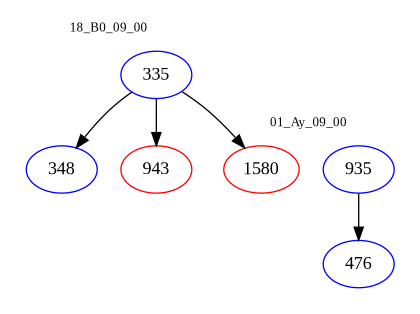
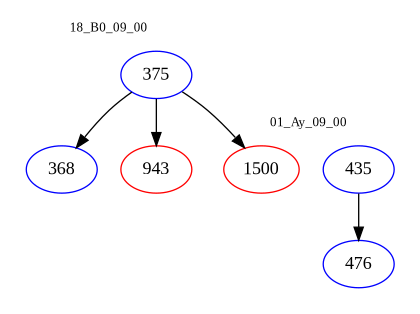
node "335": label "335" -> "375"
node "348": label "348" -> "368"
node "1580": label "1580" -> "1500"
node "935": label "935" -> "435"
